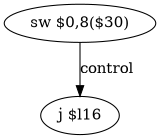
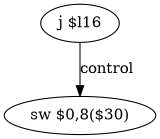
edge "sw $0,8($30)" -> "j $l16": reversed
